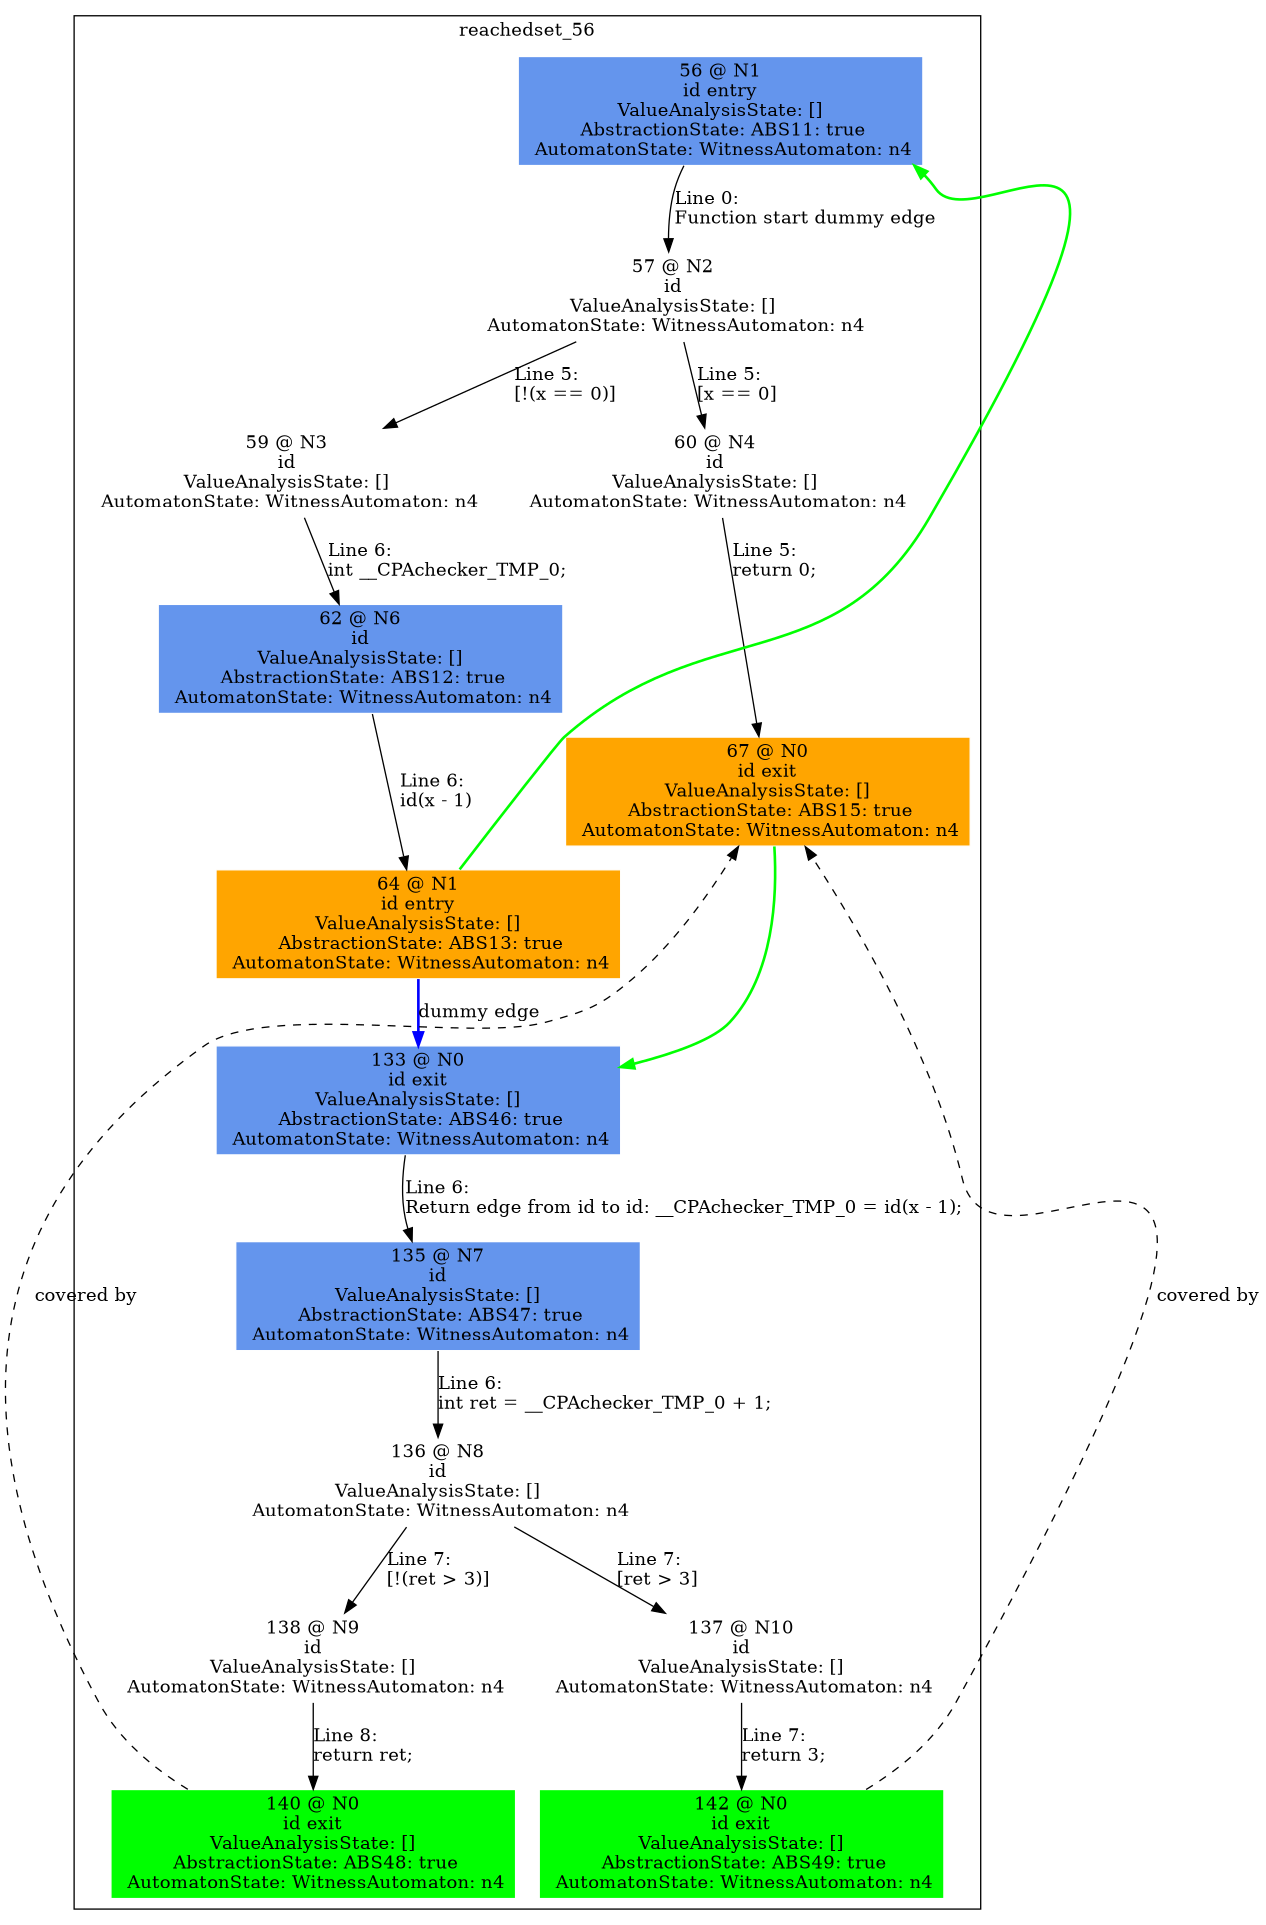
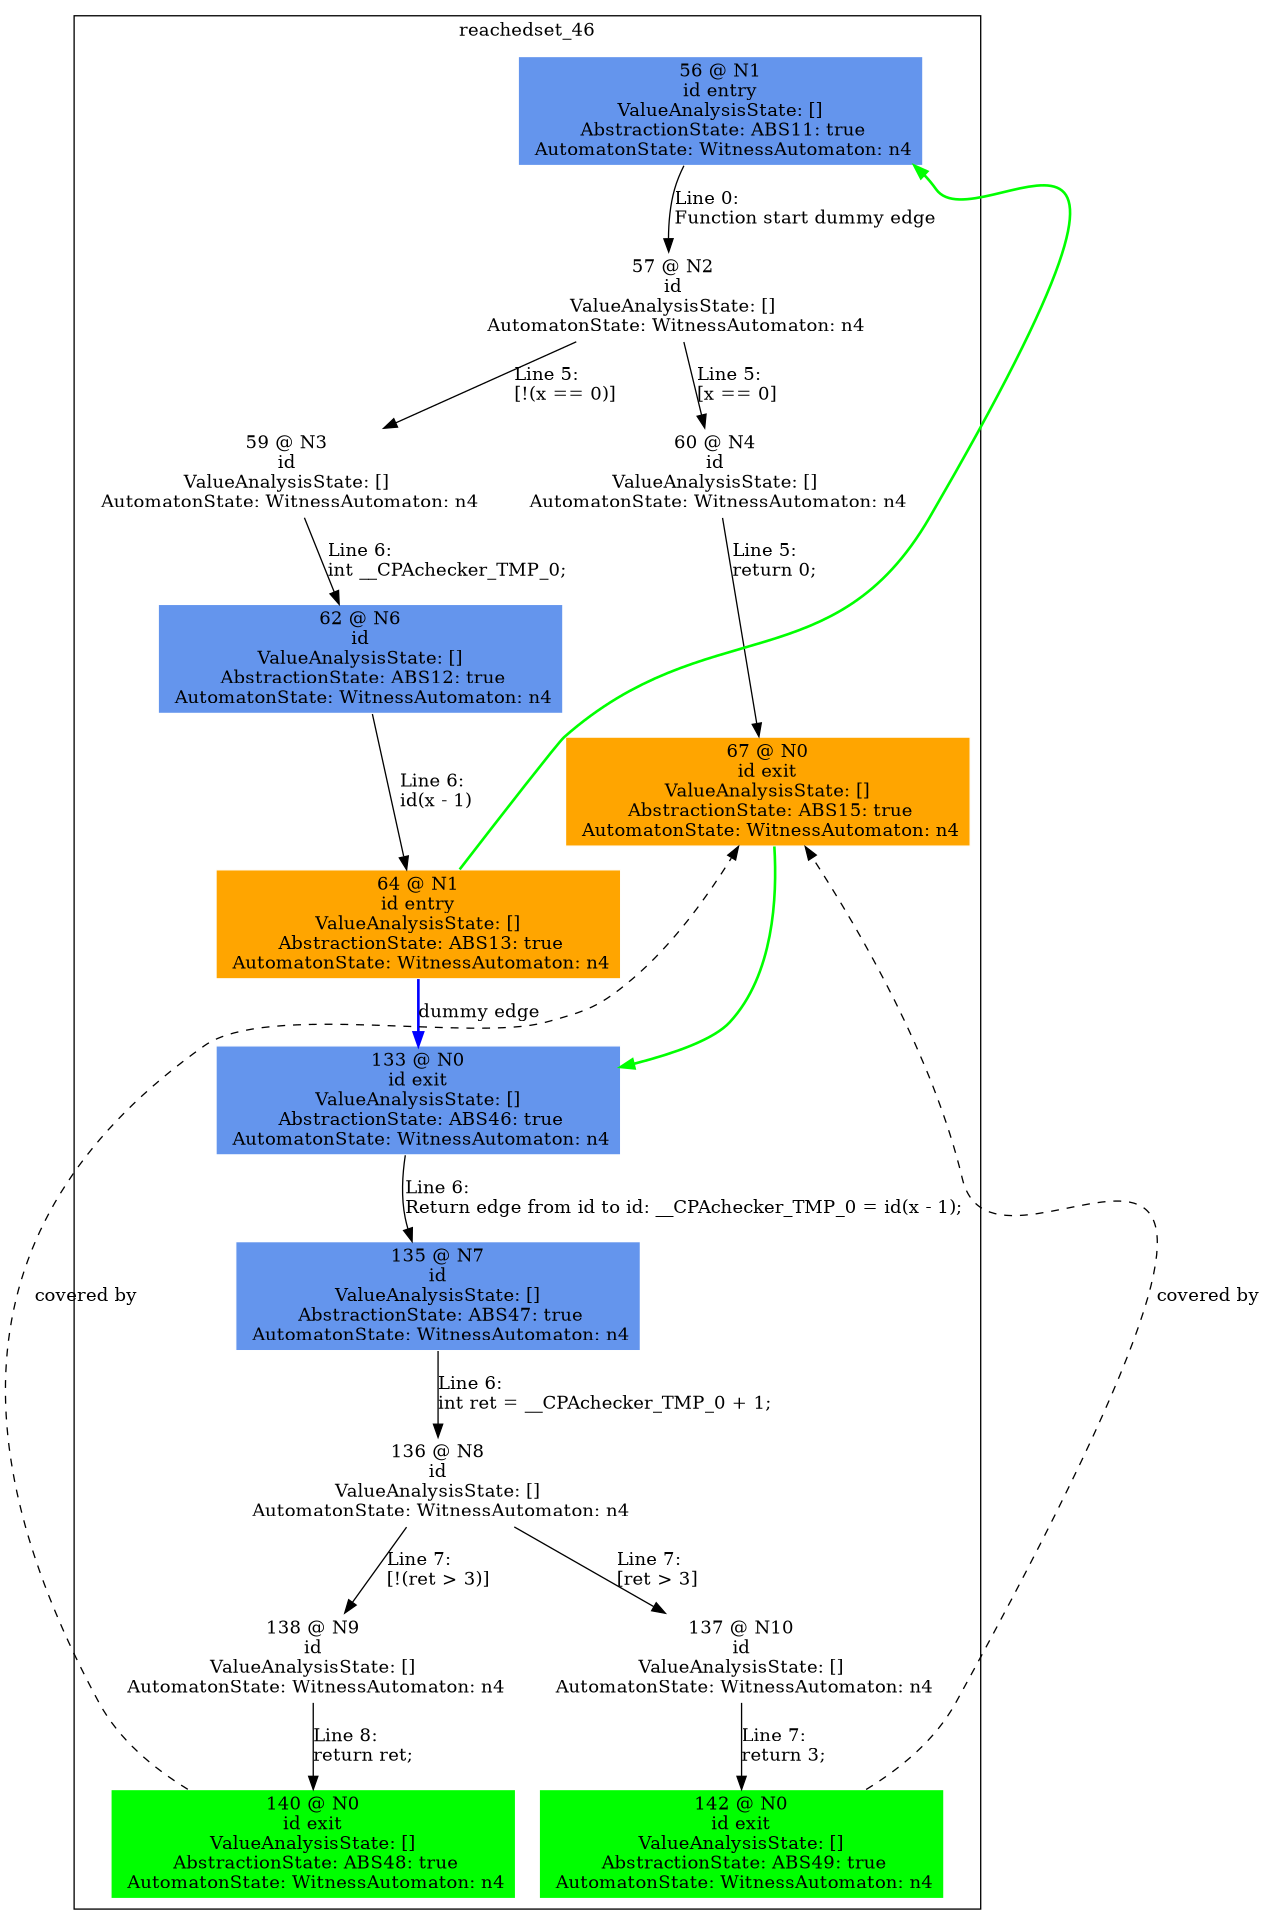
cluster "reachedset_56": label "reachedset_56" -> "reachedset_46"
